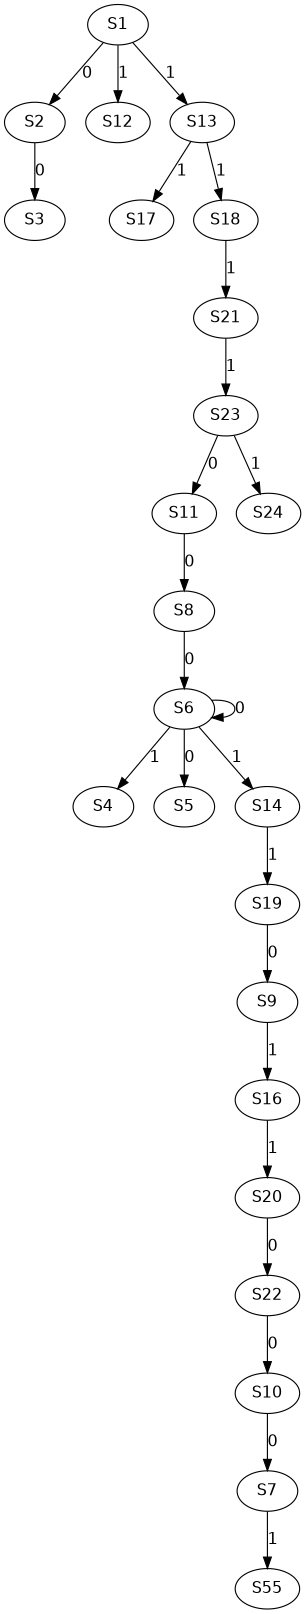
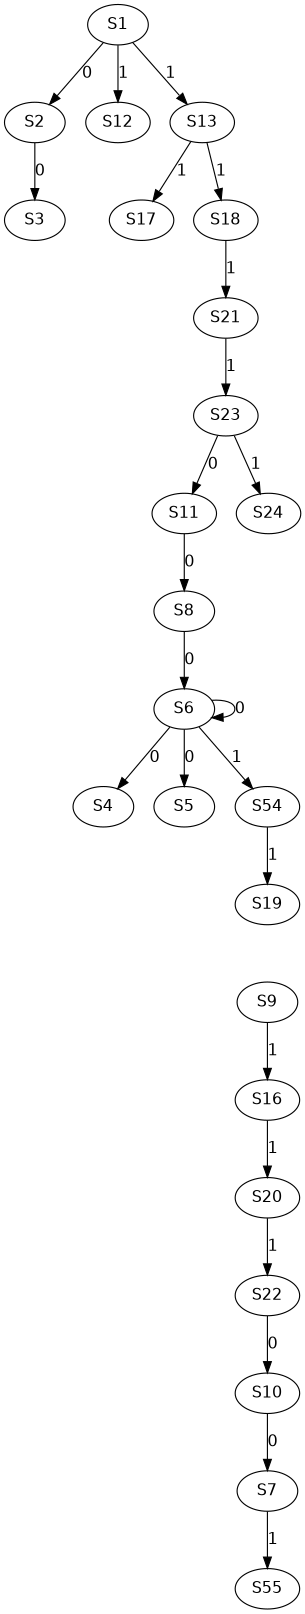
edge "S6" -> "S4": label "1" -> "0"
node "S14": label "S14" -> "S54"
edge "S19" -> "S9": removed, label "0"
edge "S20" -> "S22": label "0" -> "1"
